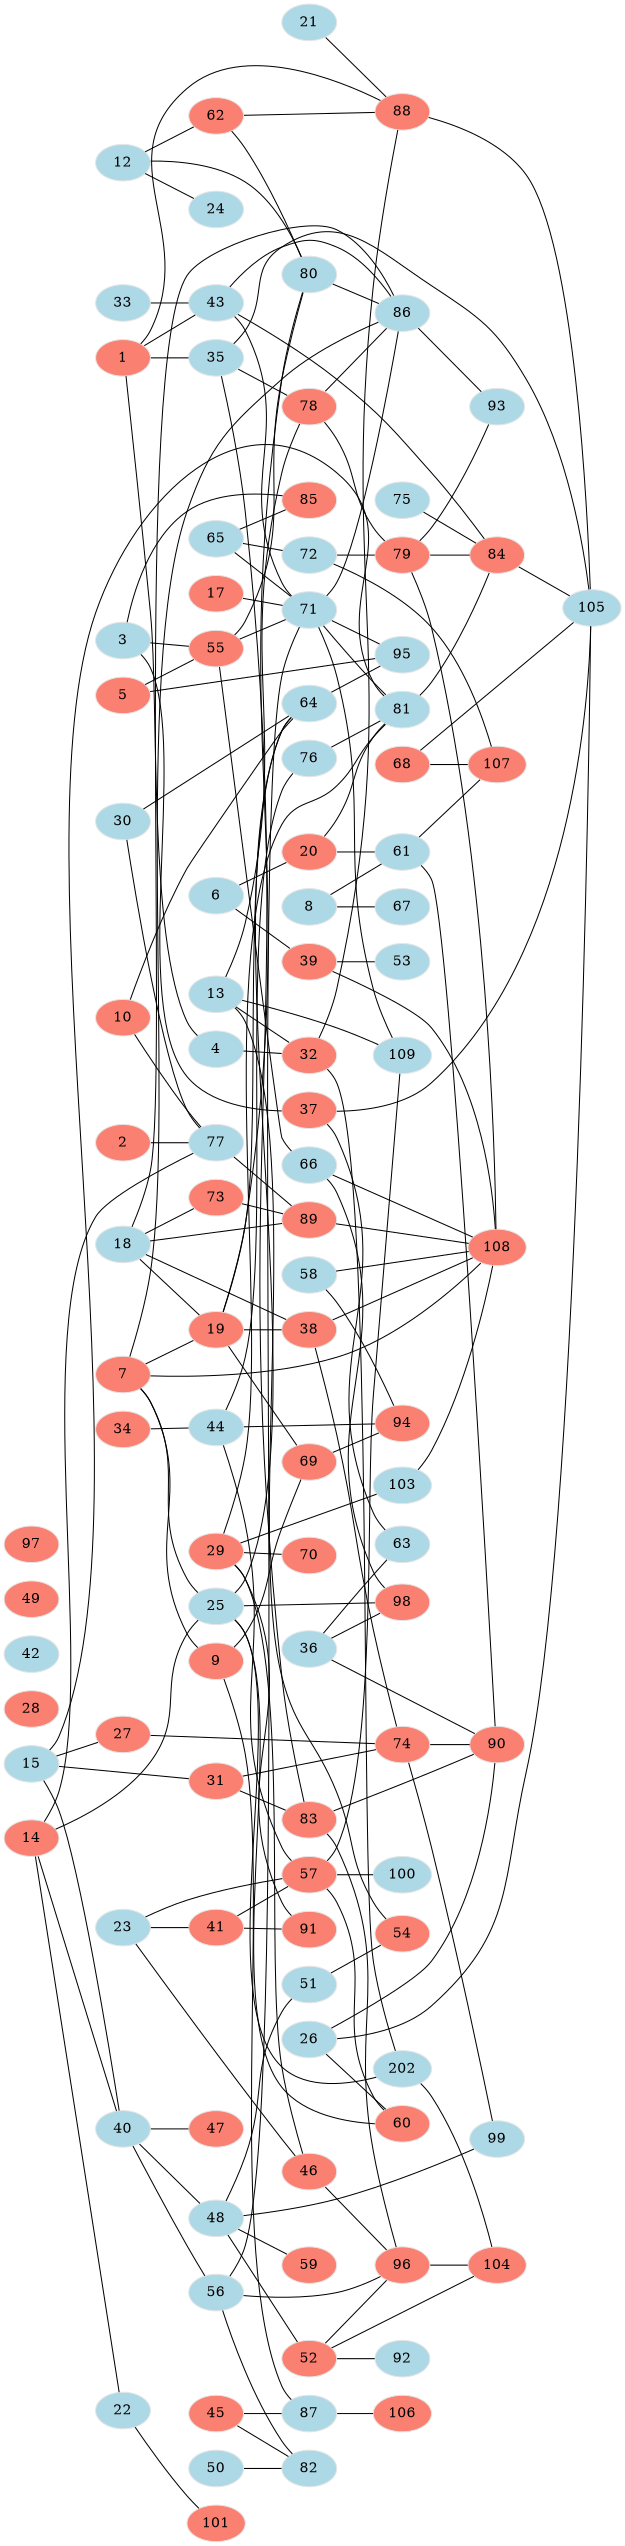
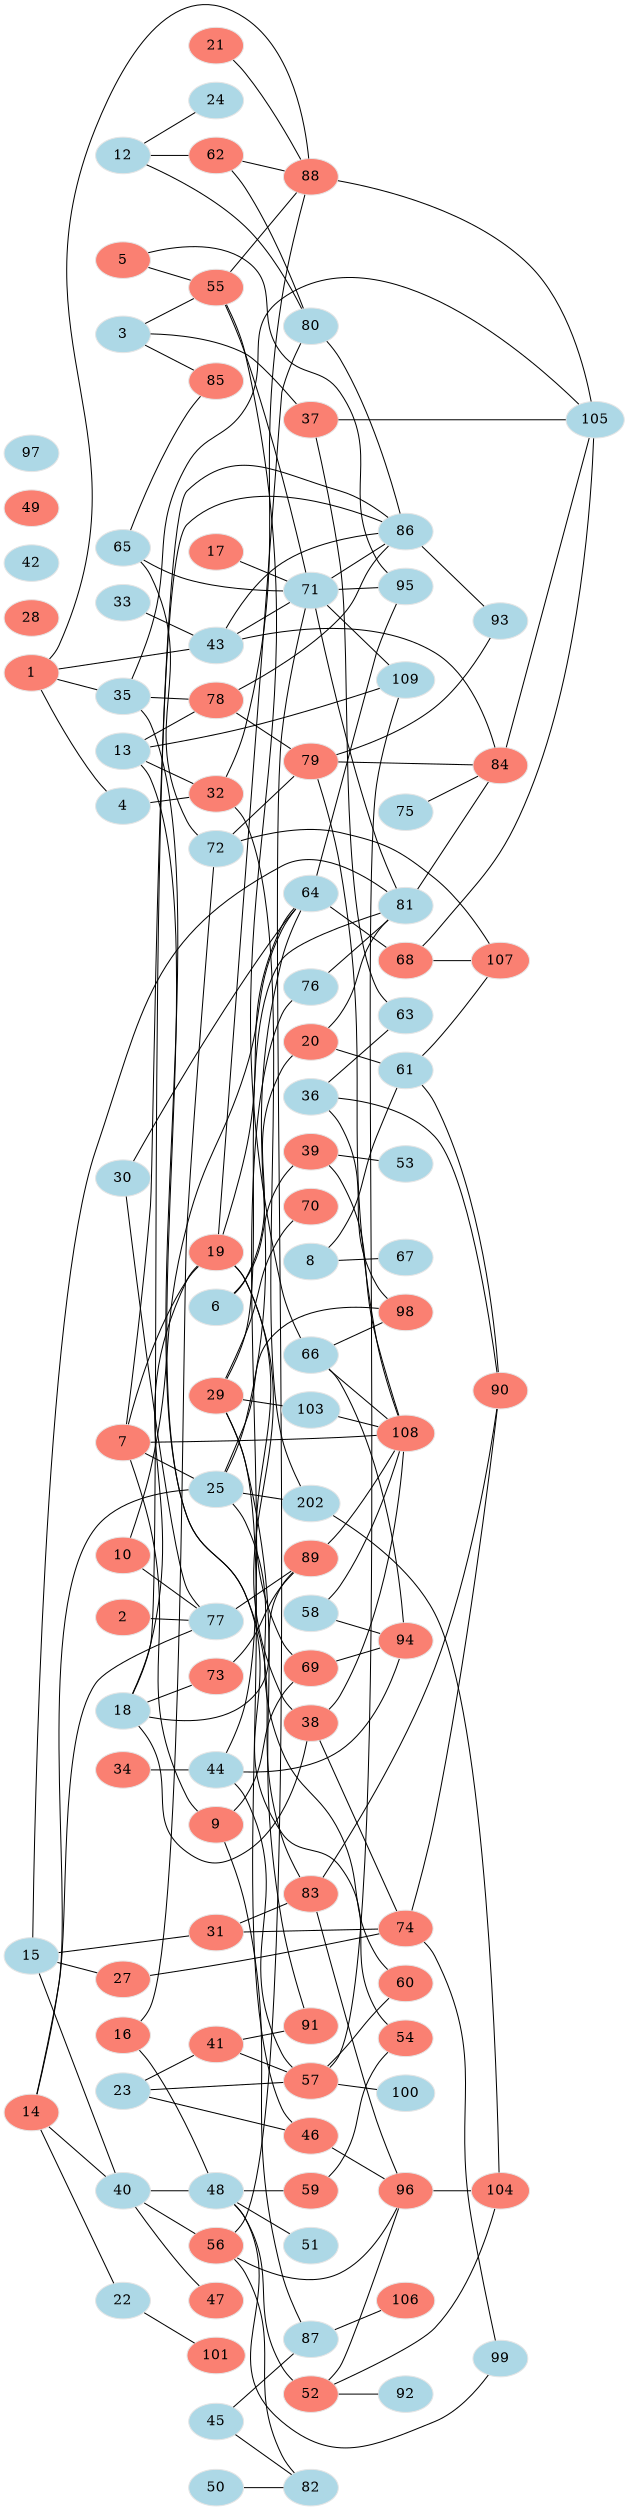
node "21": fillcolor lightblue -> salmon
edge "80" -- "55": now "88" -- "55"
edge "64" -- "68": added
edge "66" -- "94": added
node "97": fillcolor salmon -> lightblue
edge "54" -- "51": now "54" -- "59"
node "16": added
node "26": removed
node "56": fillcolor lightblue -> salmon
node "45": fillcolor salmon -> lightblue
